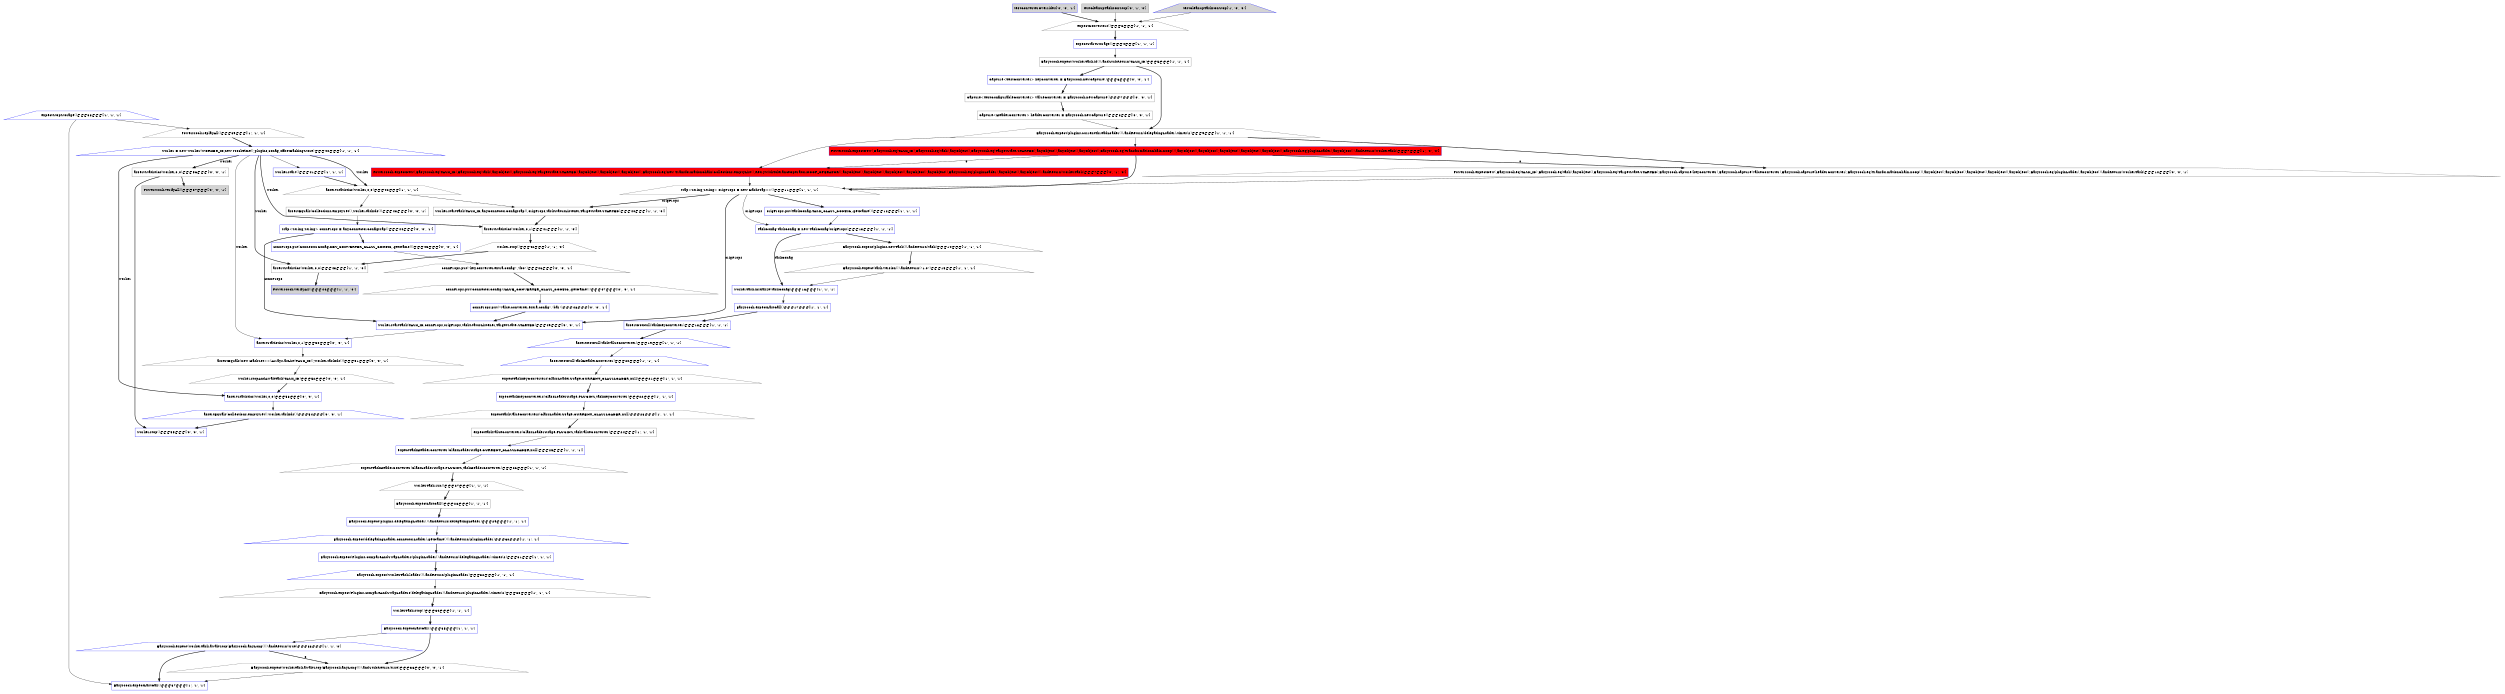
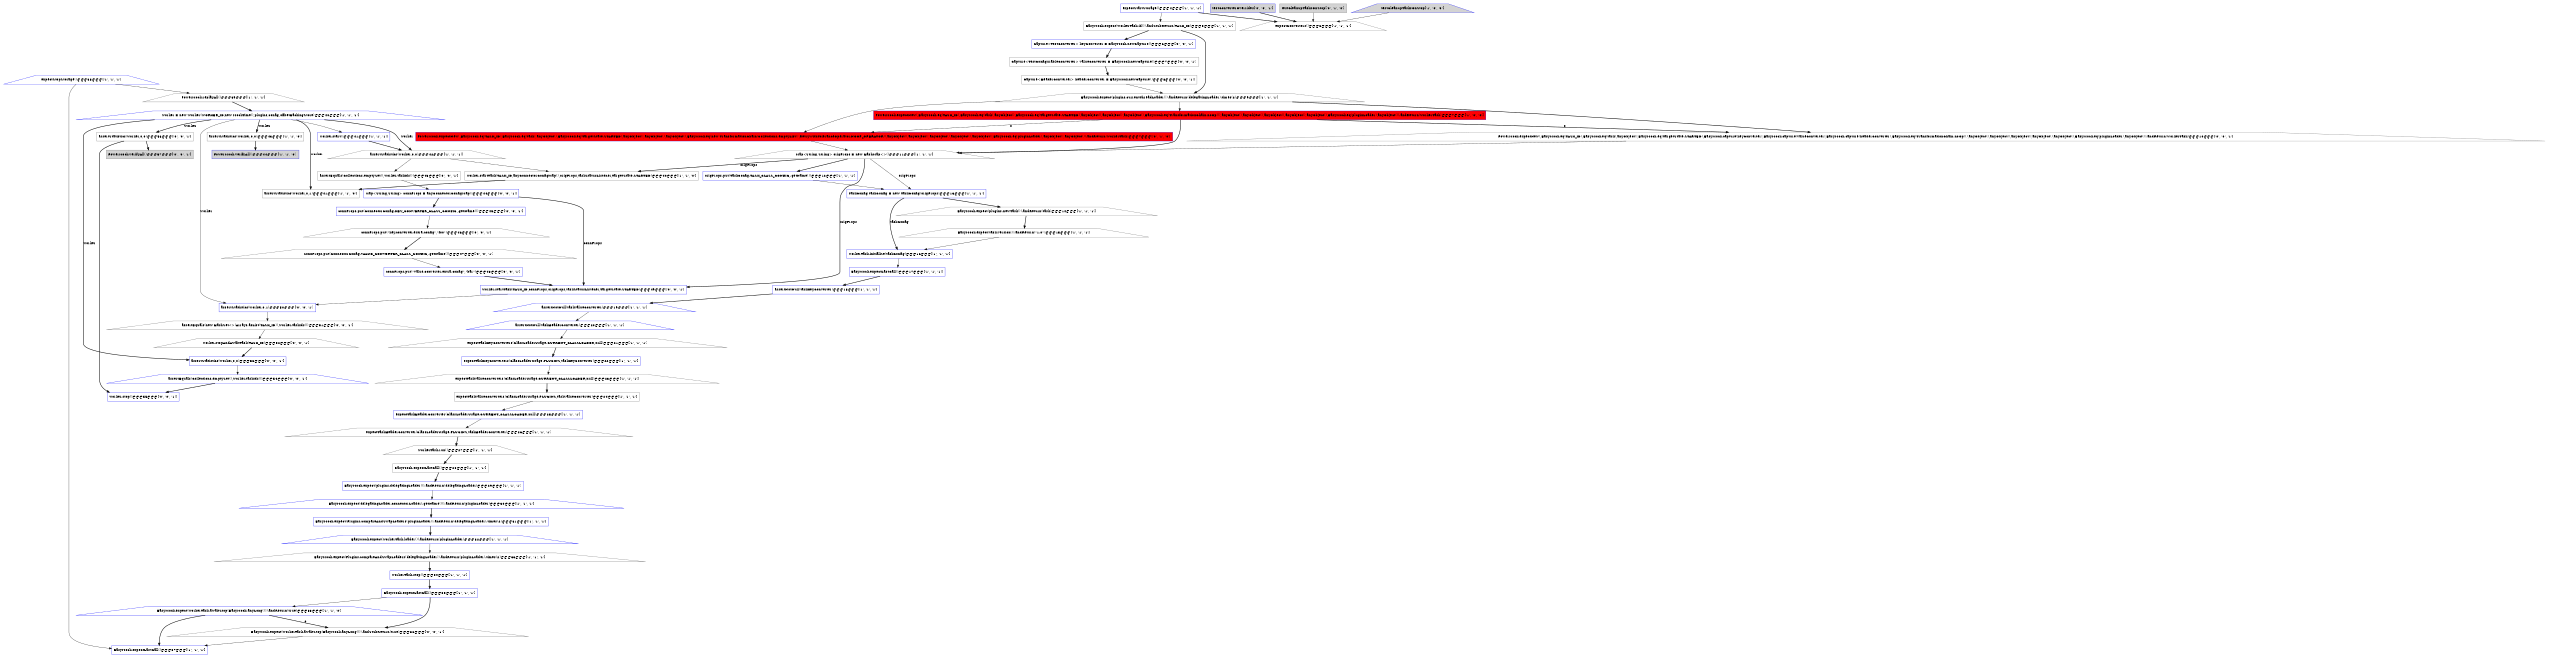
edge "expectConverters()@@@3@@@['1', '1', '1']" -> "expectStartStorage()@@@4@@@['1', '1', '1']": reversed
node "worker.stop()@@@42@@@['1', '1', '0']": removed
